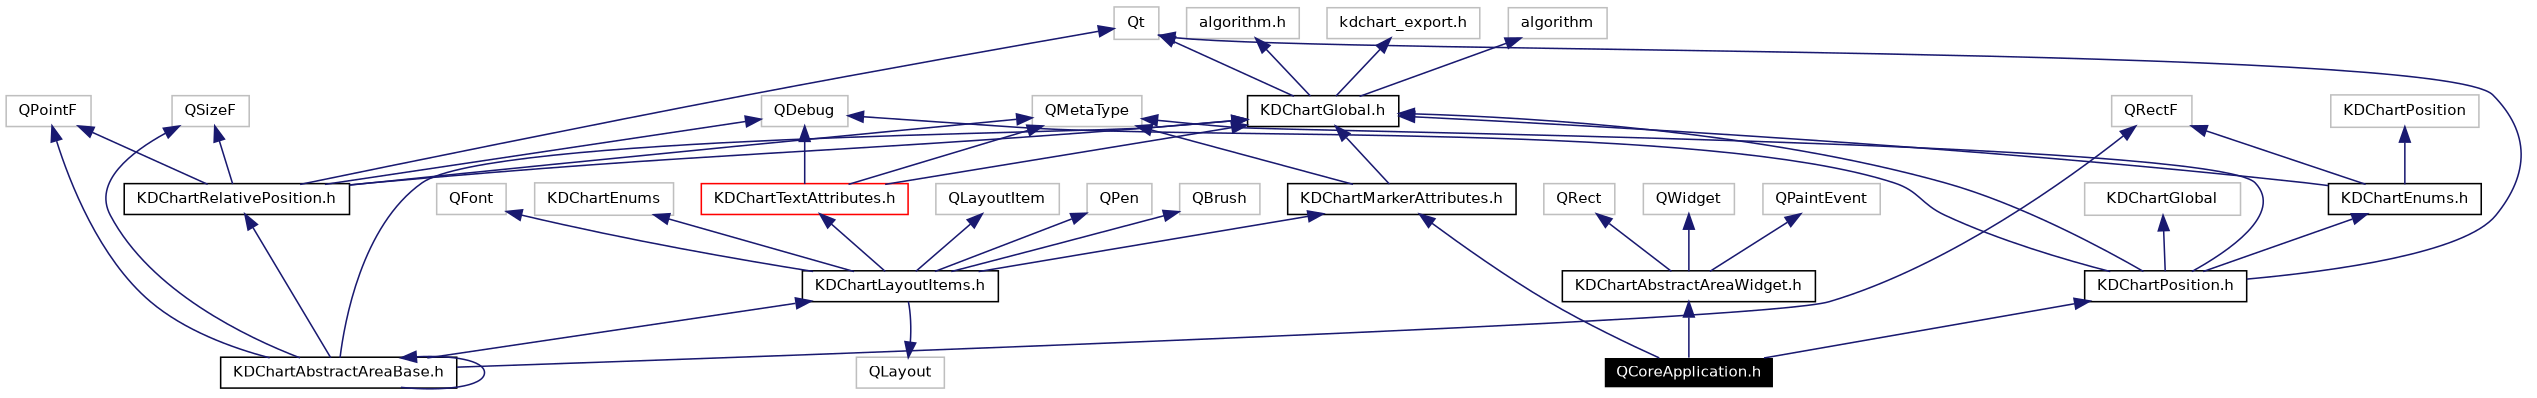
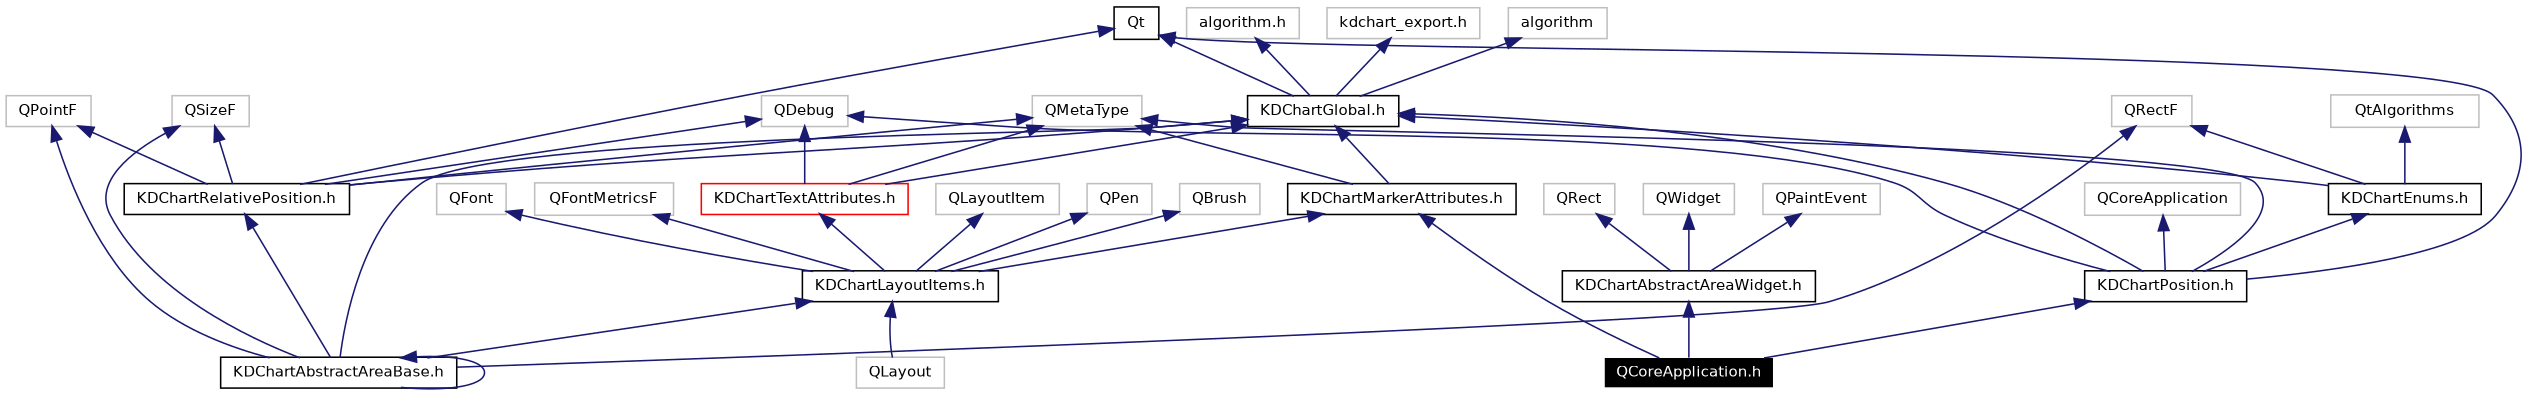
node "Qt": color grey75 -> black
node "KDChartPosition": label "KDChartPosition" -> "QtAlgorithms"
node "KDChartEnums": label "KDChartEnums" -> "QFontMetricsF"
node "KDChartGlobal": label "KDChartGlobal" -> "QCoreApplication"
edge "KDChartLayoutItems.h" -> "QLayout": reversed
